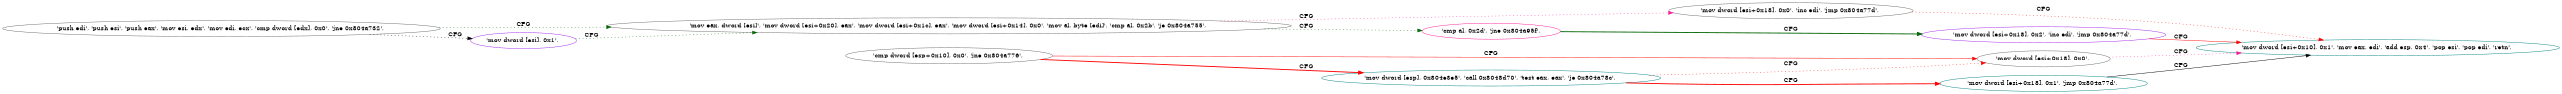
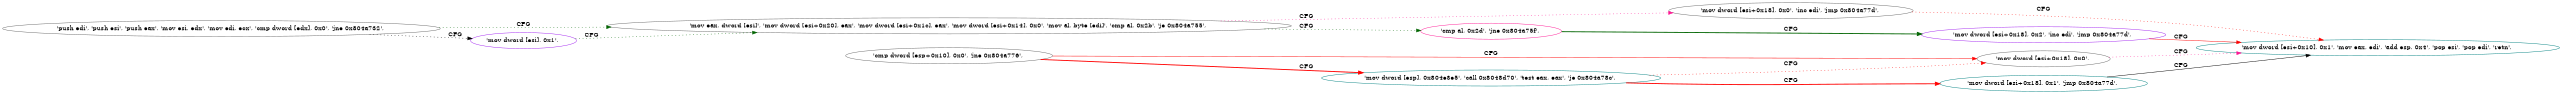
node "'cmp al, 0x2d', 'jne 0x804a95f',": label "'cmp al, 0x2d', 'jne 0x804a95f'," -> "'cmp al, 0x2d', 'jne 0x804a75f',"
